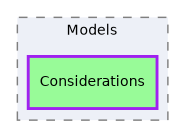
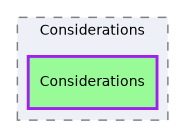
cluster "Models": label "Models" -> "Considerations"
